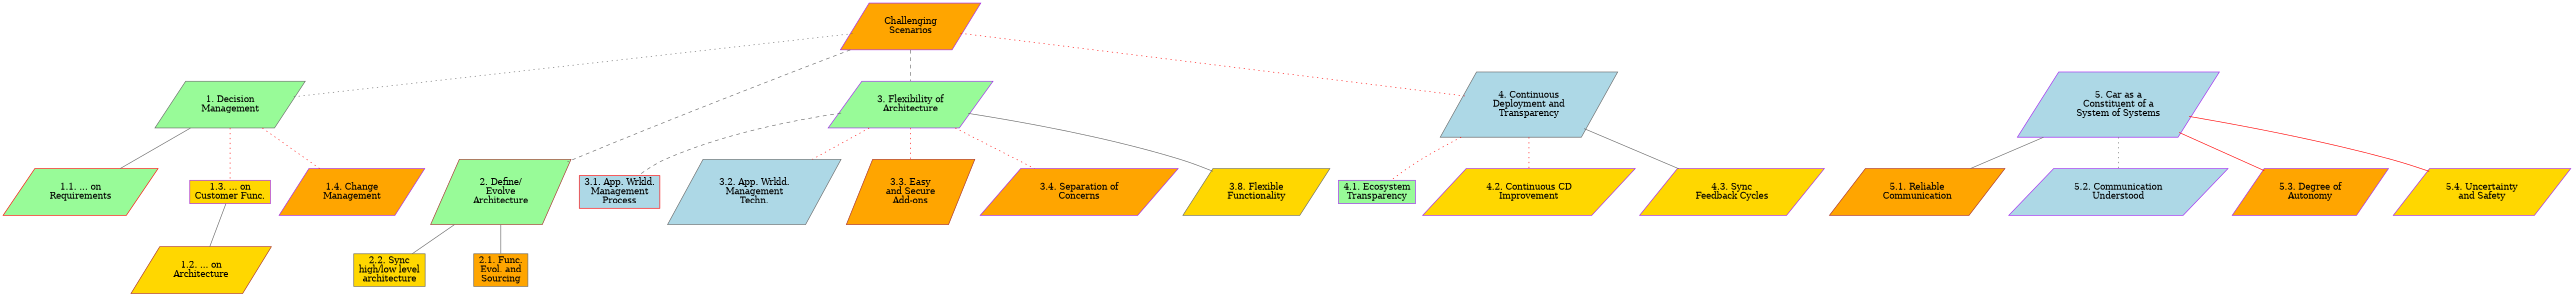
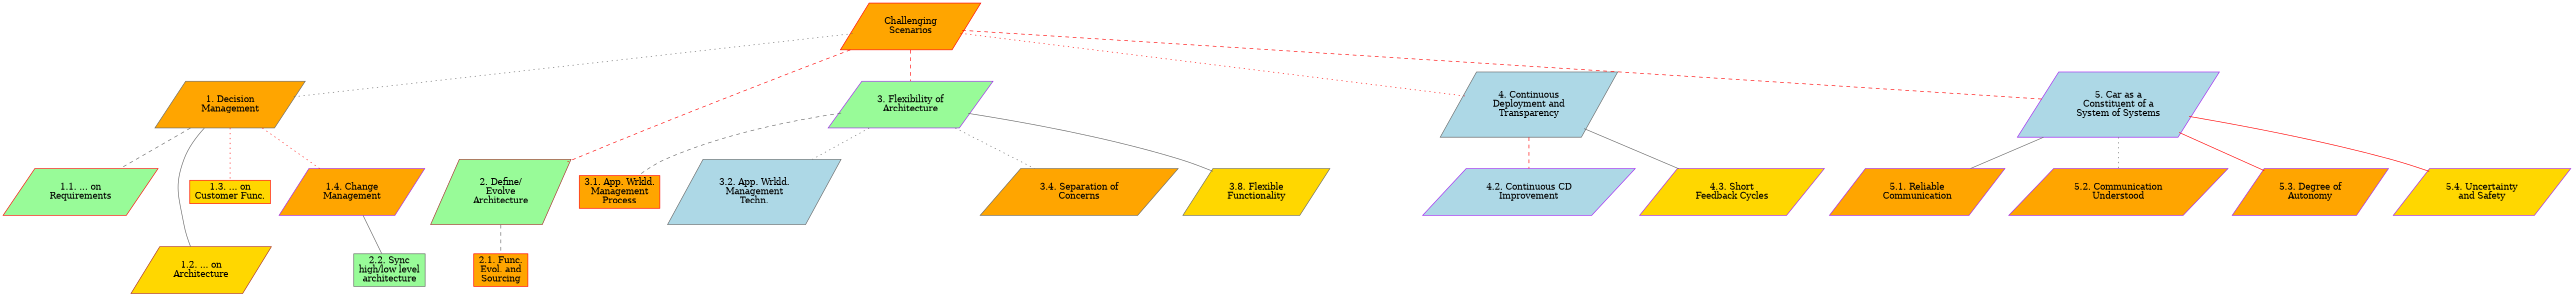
node "Challenging Scenarios": color purple -> red
edge "Challenging Scenarios" -- "5. Car as a Constituent of a System of Systems": added
edge "Challenging Scenarios" -- "3. Flexibility of Architecture": color gray40 -> red
node "1. Decision Management": fillcolor palegreen -> orange
edge "Challenging Scenarios" -- "2. Define/ Evolve Architecture": color gray40 -> red
edge "3. Flexibility of Architecture" -- "3.2. App. Wrkld. Management Techn.": color red -> gray40
edge "1. Decision Management" -- "1.1. ... on Requirements": style solid -> dashed
edge "3. Flexibility of Architecture" -- "3.4. Separation of Concerns": color red -> gray40
edge "4. Continuous Deployment and Transparency" -- "4.2. Continuous CD Improvement": style dotted -> dashed
node "1.3. ... on Customer Func.": color purple -> red
node "3.1. App. Wrkld. Management Process": fillcolor lightblue -> orange
node "3.3. Easy and Secure Add-ons": removed
node "3.4. Separation of Concerns": color purple -> gray40
node "4.1. Ecosystem Transparency": removed
node "4.2. Continuous CD Improvement": fillcolor gold -> lightblue
node "4.3. Sync Feedback Cycles": label "4.3. Sync Feedback Cycles" -> "4.3. Short Feedback Cycles"
node "5.1. Reliable Communication": color brown -> purple
node "5.2. Communication Understood": fillcolor lightblue -> orange
edge "1.3. ... on Customer Func." -- "1.2. ... on Architecture": now "1. Decision Management" -- "1.2. ... on Architecture"
edge "2. Define/ Evolve Architecture" -- "2.2. Sync high/low level architecture": now "1.4. Change Management" -- "2.2. Sync high/low level architecture"
edge "2. Define/ Evolve Architecture" -- "2.1. Func. Evol. and Sourcing": style solid -> dashed
node "2.2. Sync high/low level architecture": fillcolor gold -> palegreen
node "2.1. Func. Evol. and Sourcing": color gray40 -> red
